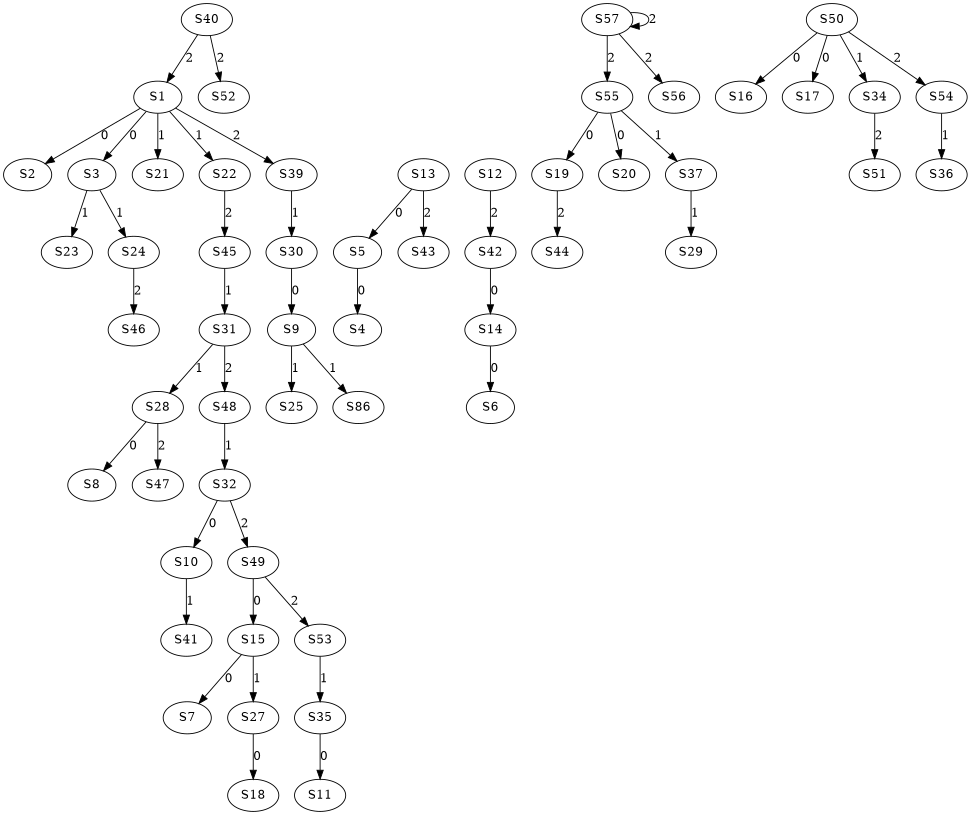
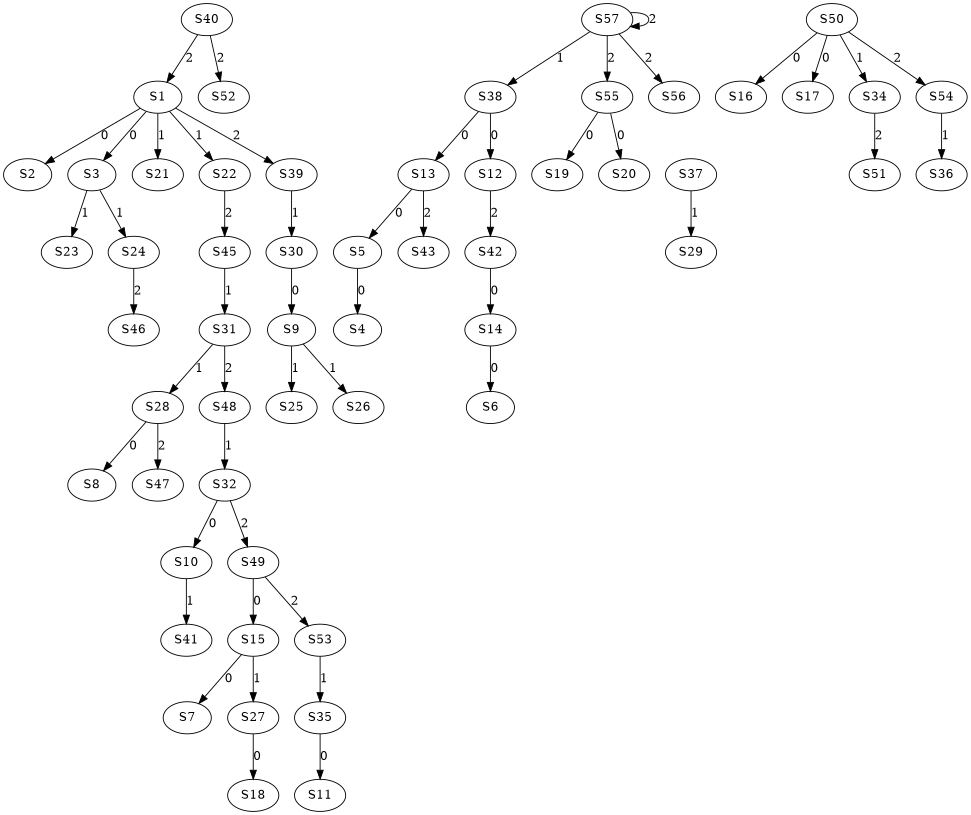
node "S38": added
edge "S55" -> "S37": removed, label "1"
node "S44": removed
node "S86": label "S86" -> "S26"
